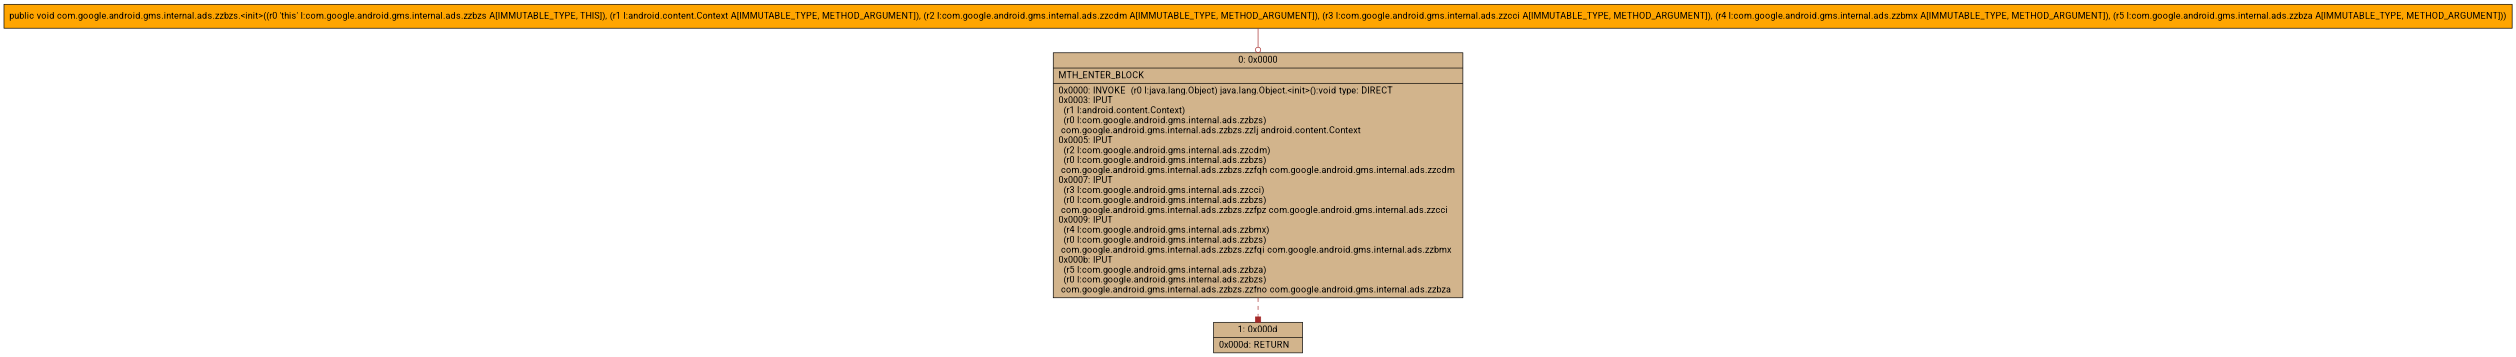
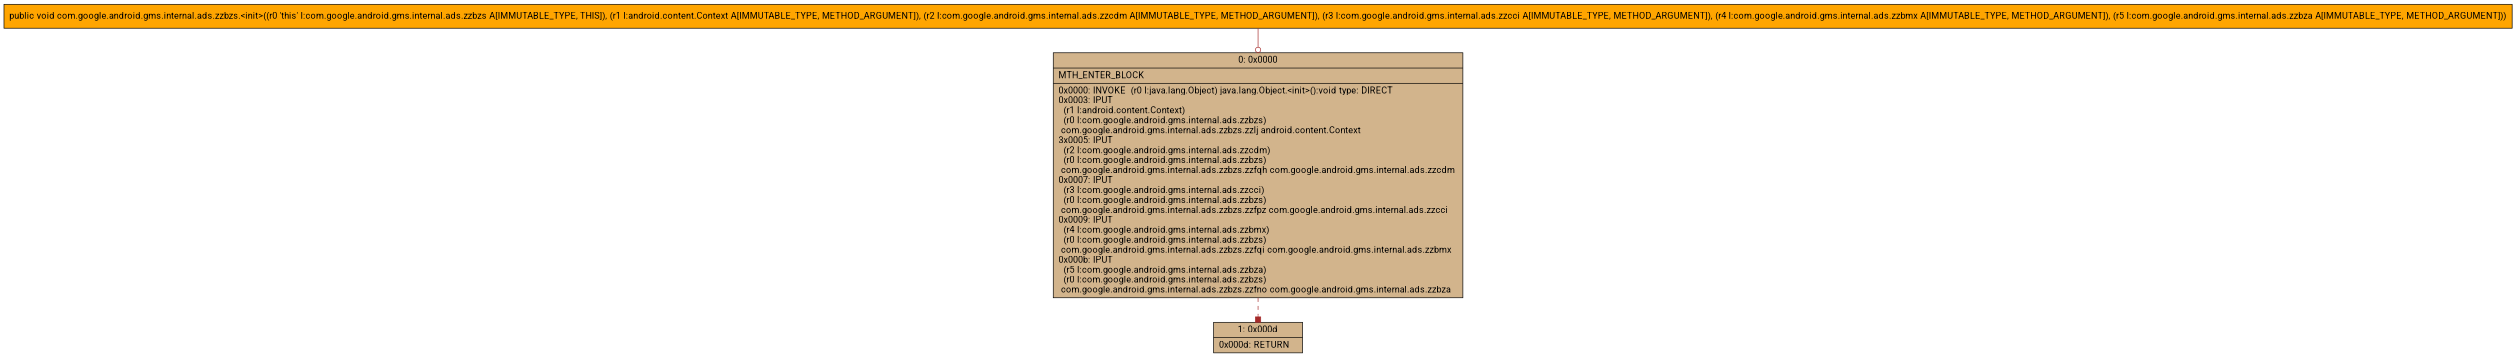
node "0: 0x0000": text "0x0005: IPUT" -> "3x0005: IPUT"
